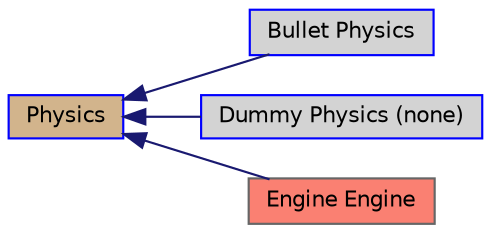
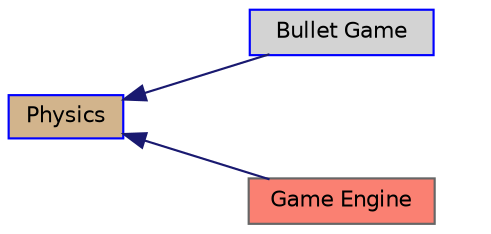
node "Bullet Physics": label "Bullet Physics" -> "Bullet Game"
node "Dummy Physics (none)": removed
node "Engine Engine": label "Engine Engine" -> "Game Engine"
